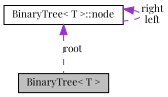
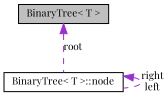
edge "BinaryTree< T >" -> "BinaryTree< T >::node": reversed
